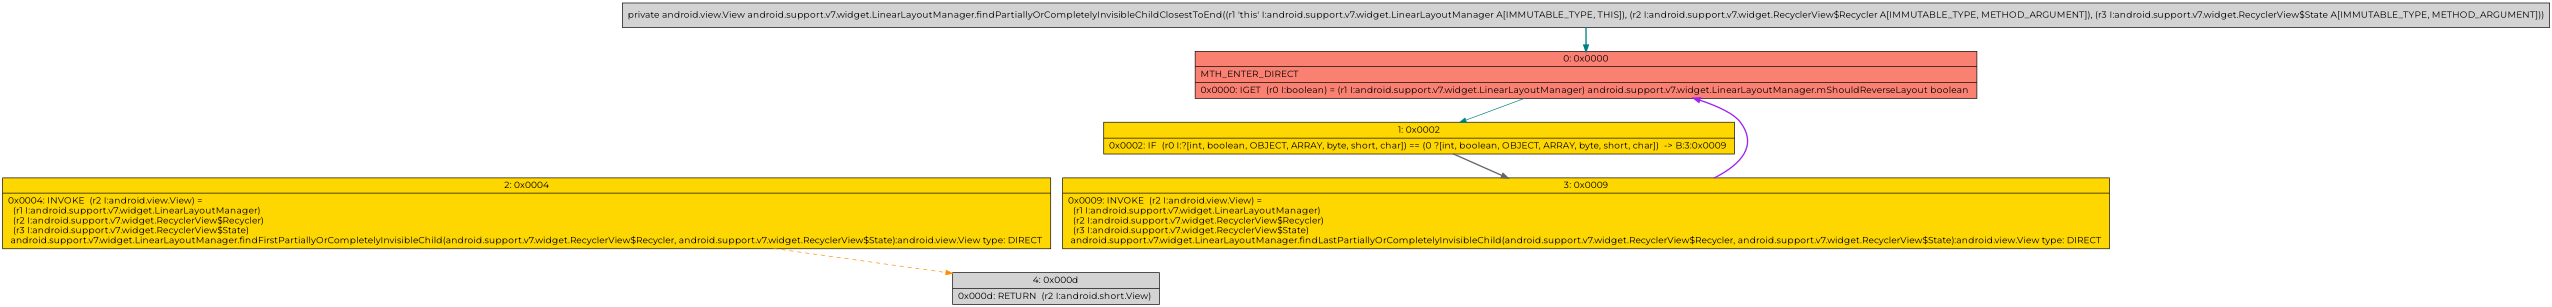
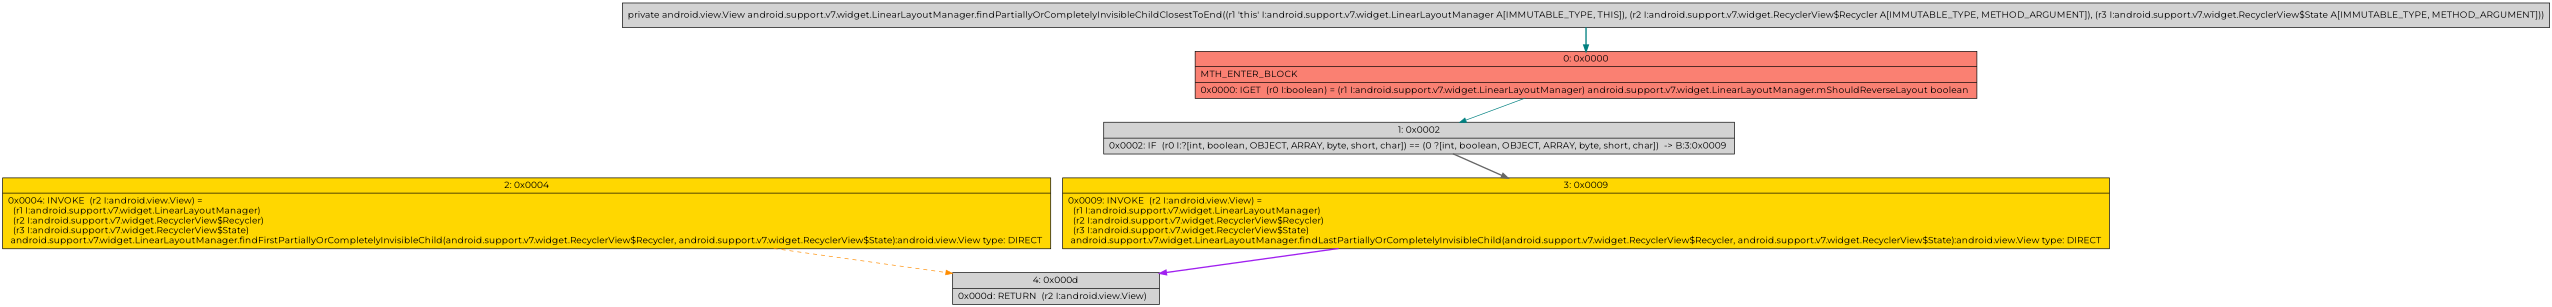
node "0: 0x0000": text "MTH_ENTER_DIRECT" -> "MTH_ENTER_BLOCK"
edge "3: 0x0009" -> "0: 0x0000": now "3: 0x0009" -> "4: 0x000d"
node "1: 0x0002": fillcolor gold -> lightgrey
node "4: 0x000d": text "0x000d: RETURN  (r2 I:android.short.View)" -> "0x000d: RETURN  (r2 I:android.view.View)"
